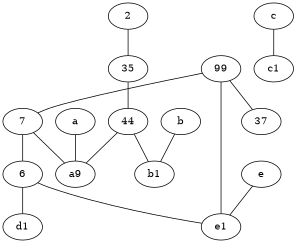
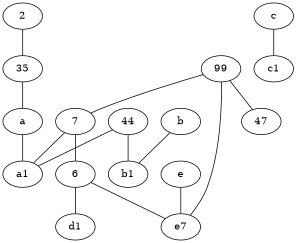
edge "35" -- "44": now "35" -- "a"
node "37": label "37" -> "47"
node "a9": label "a9" -> "a1"
node "e1": label "e1" -> "e7"
